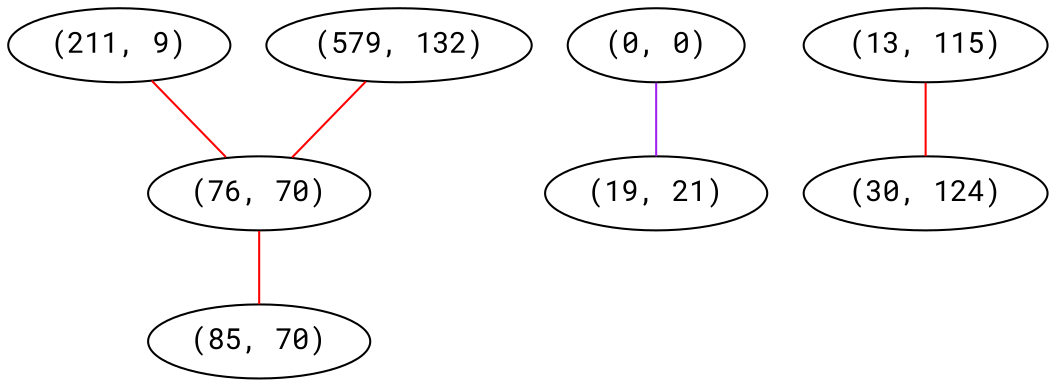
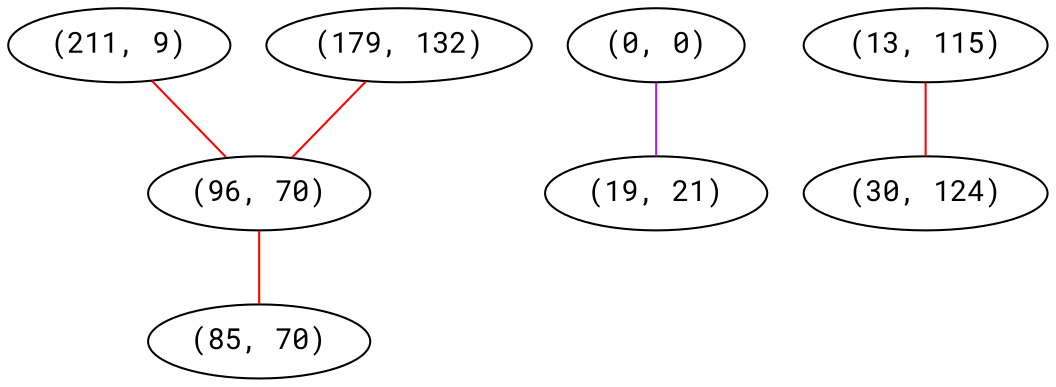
node "(579, 132)": label "(579, 132)" -> "(179, 132)"
node "(76, 70)": label "(76, 70)" -> "(96, 70)"
